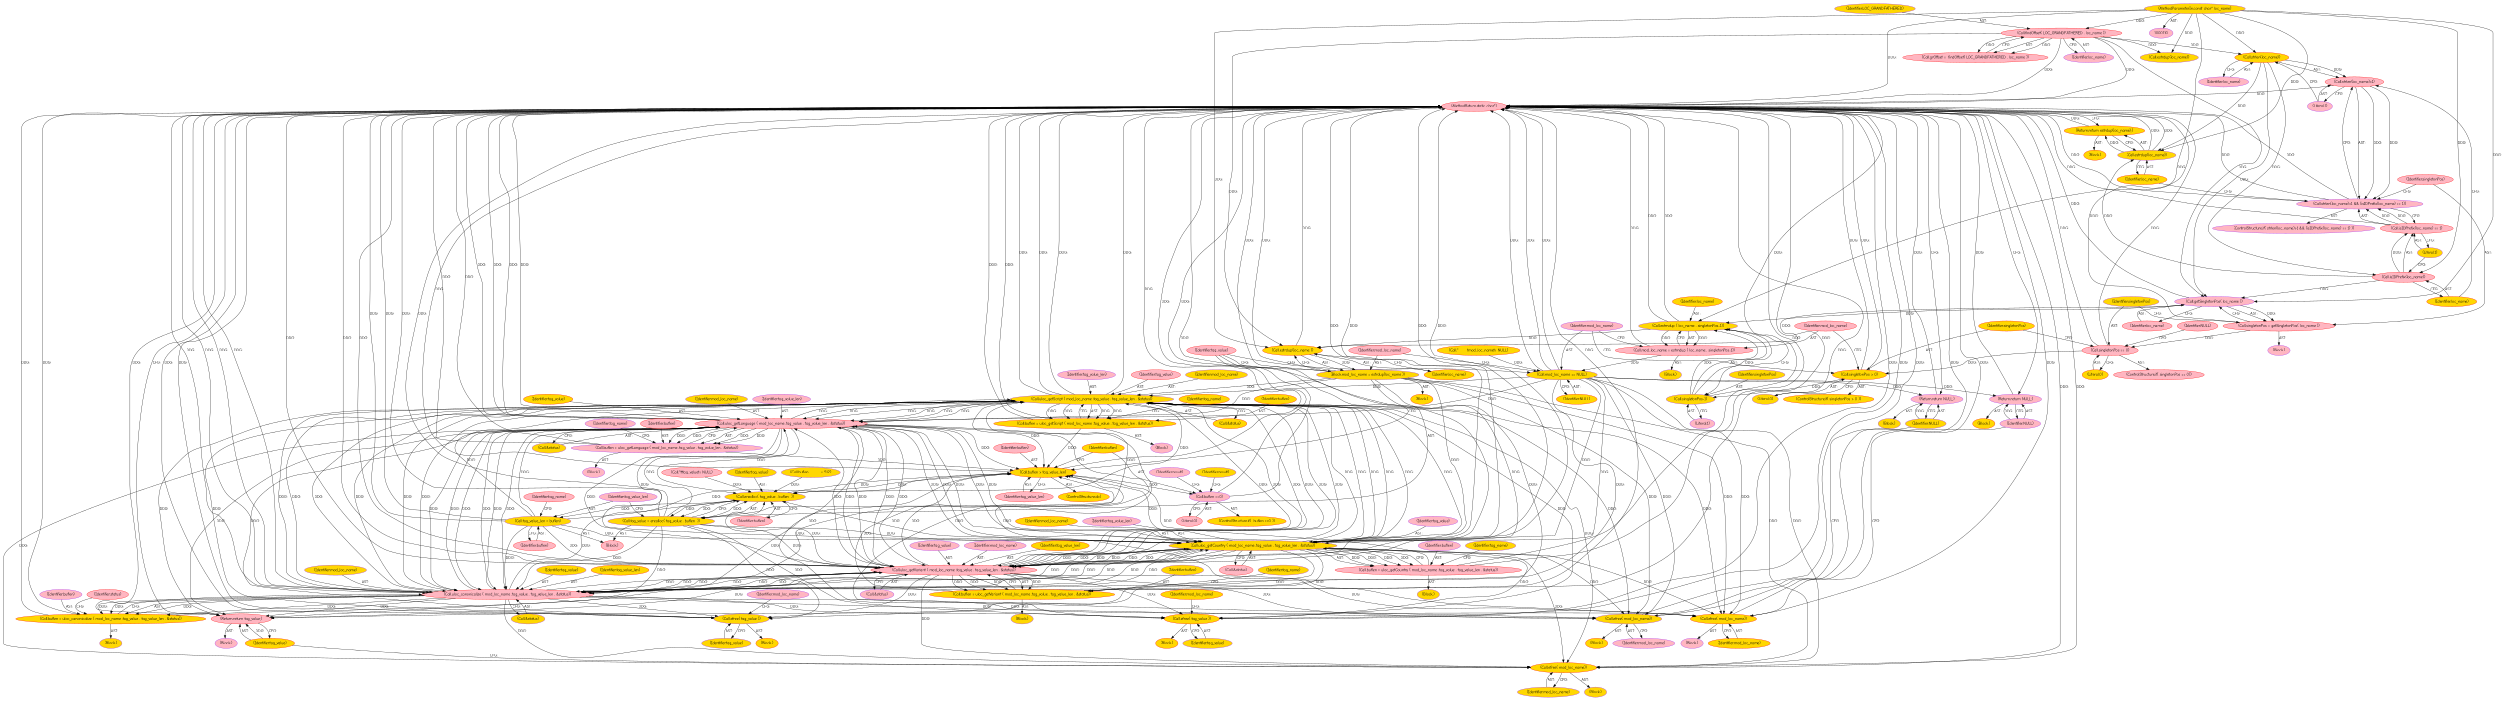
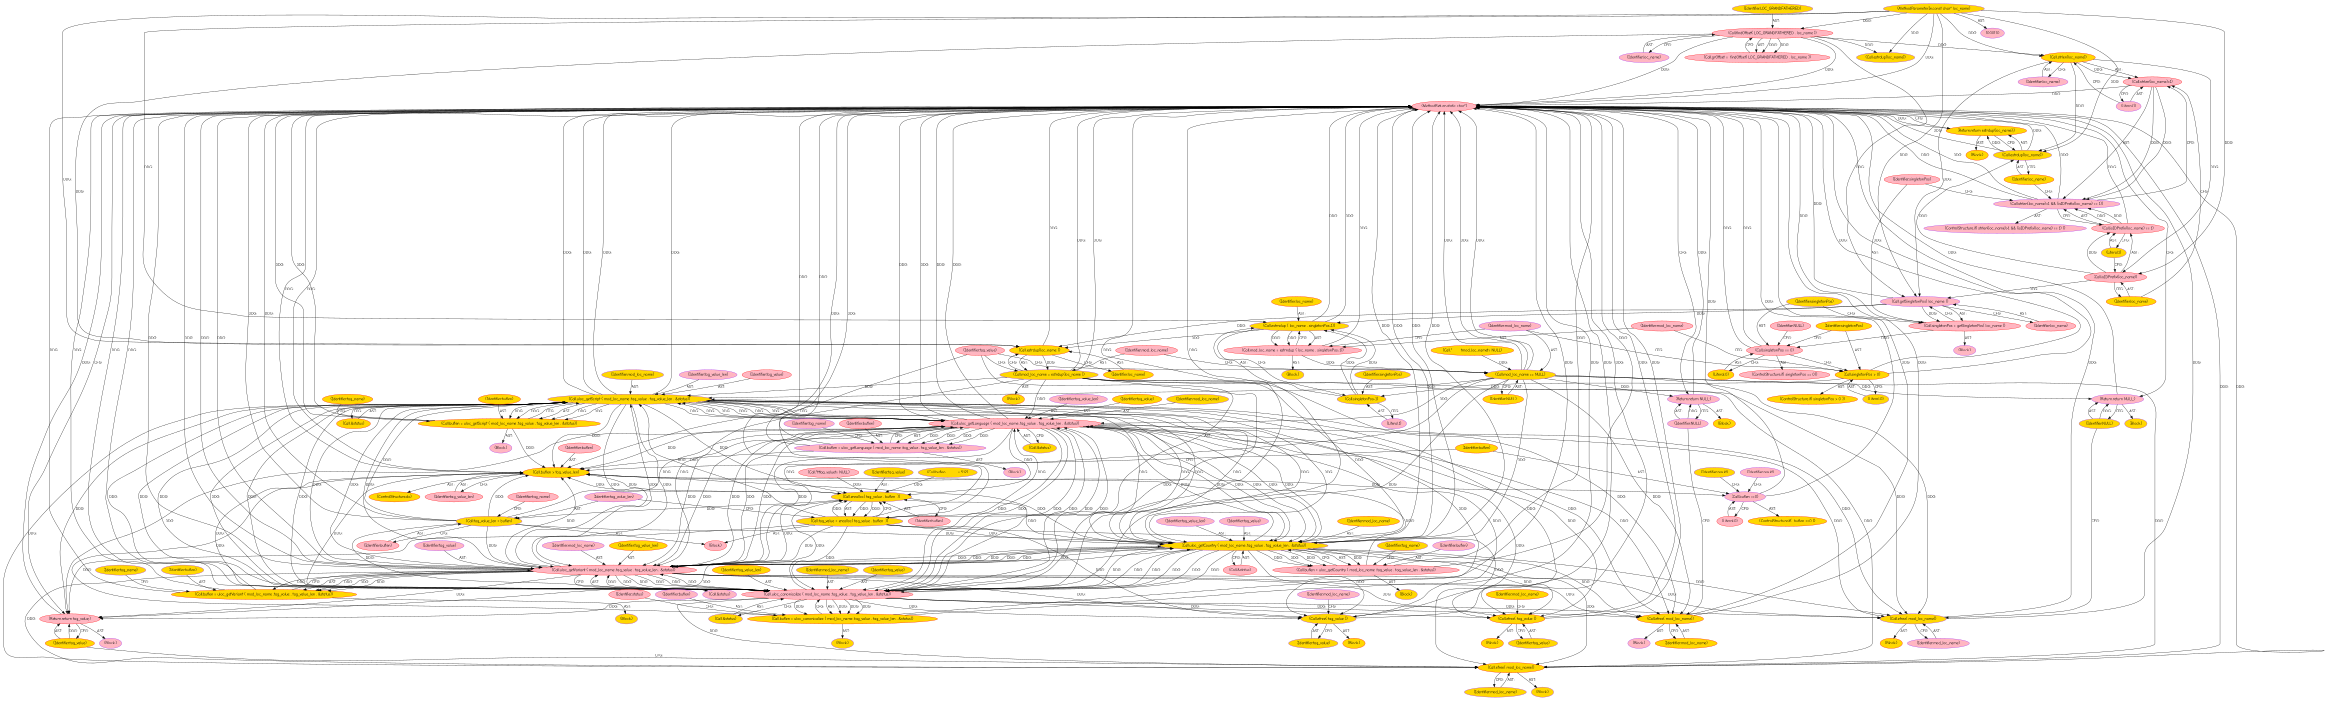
edge "(Call,singletonPos-1)" -> "(MethodReturn,static char*)": removed, label "DDG:"
edge "(Call,singletonPos == 0)" -> "(Call,singletonPos > 0)": label "DDG: " -> "CFG: "
node "(Block,mod_loc_name = estrdup(loc_name ))": label "(Block,mod_loc_name = estrdup(loc_name ))" -> "(Call,mod_loc_name = estrdup(loc_name ))"
